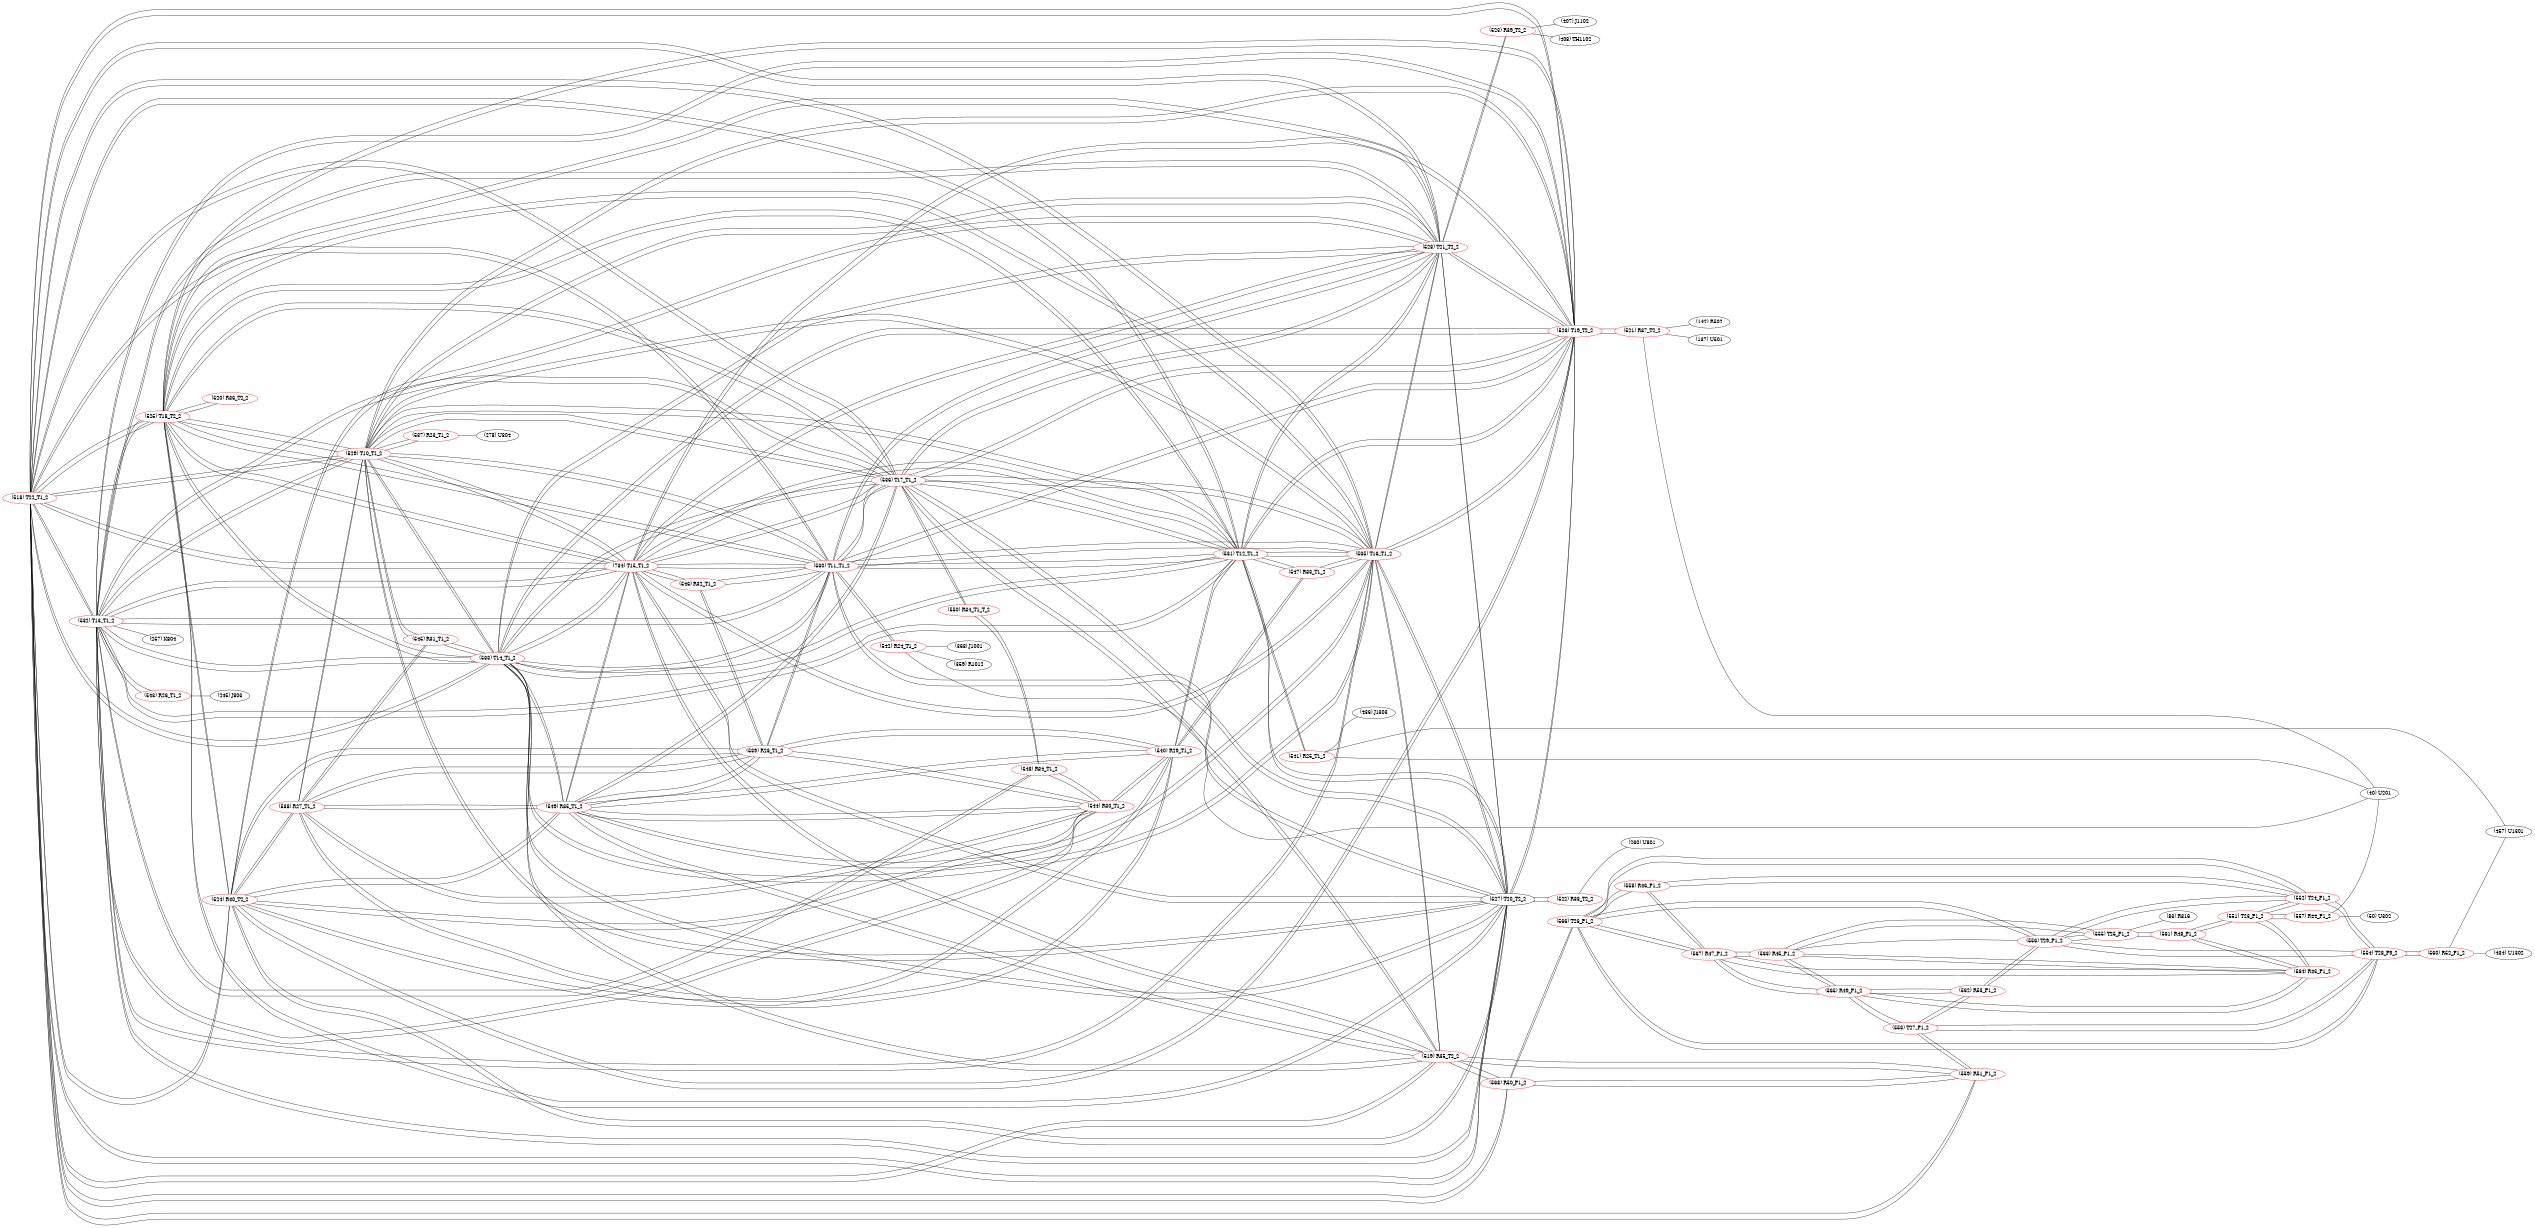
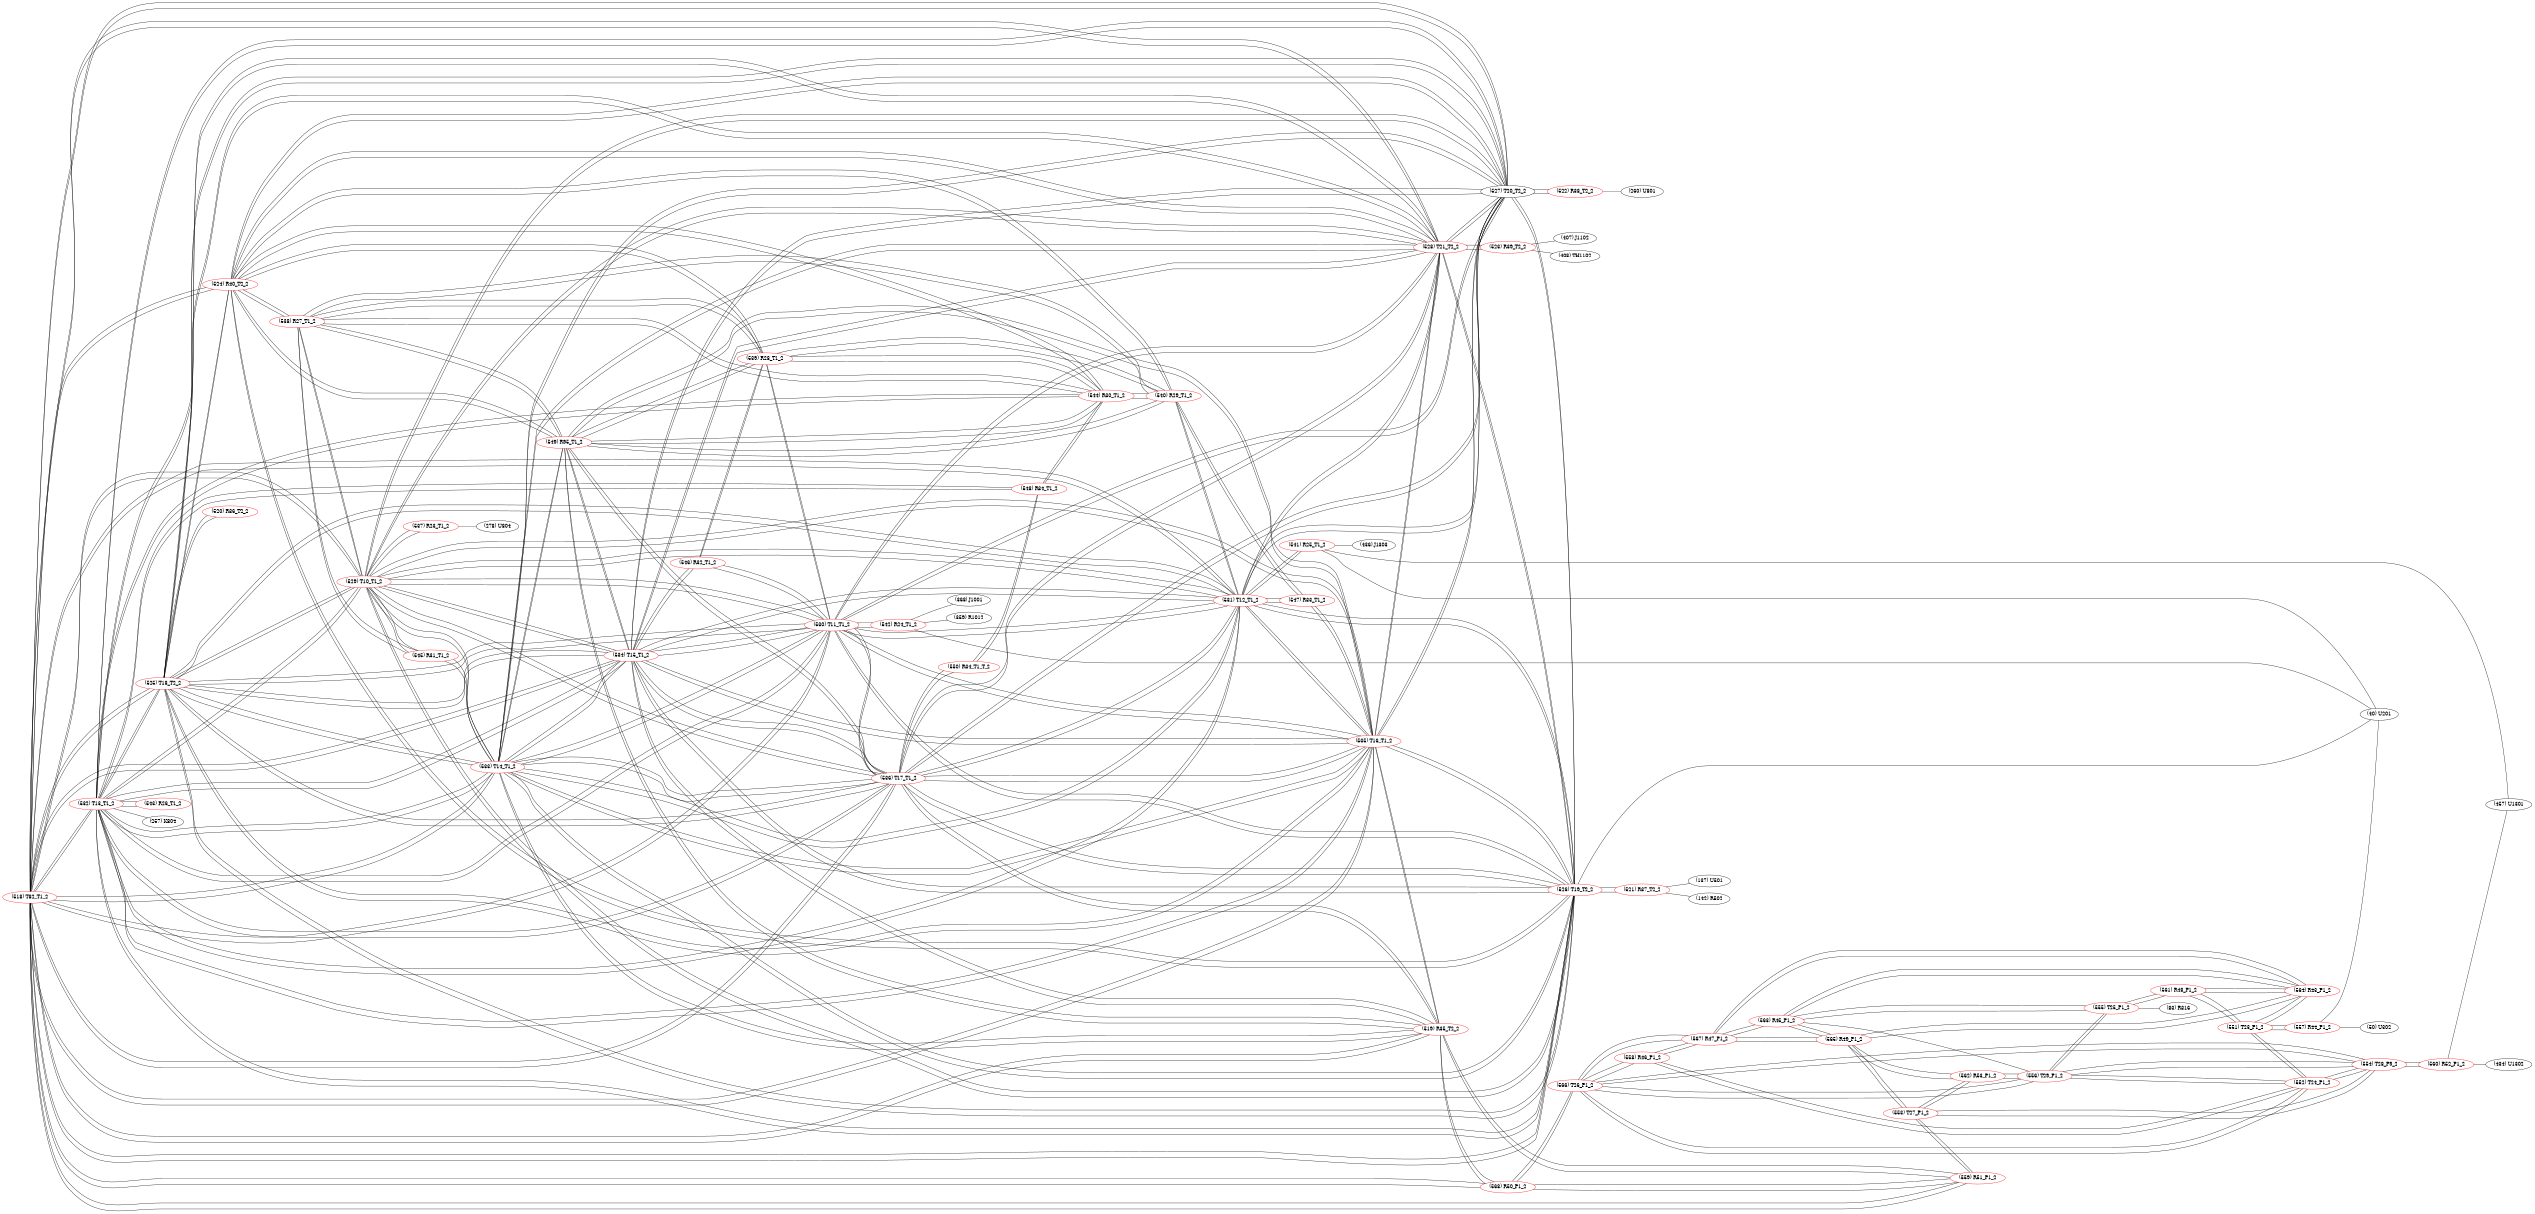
node "(518) T22_T1_2": label "(518) T22_T1_2" -> "(518) T82_T1_2"
node "(734) T15_T1_2": label "(734) T15_T1_2" -> "(534) T15_T1_2"
node "(245) J803": removed
edge "(521) R37_T2_2" -- "(40) U201": now "(526) T19_T2_2" -- "(40) U201"
node "(549) R35_T1_2": label "(549) R35_T1_2" -> "(549) R95_T1_2"
